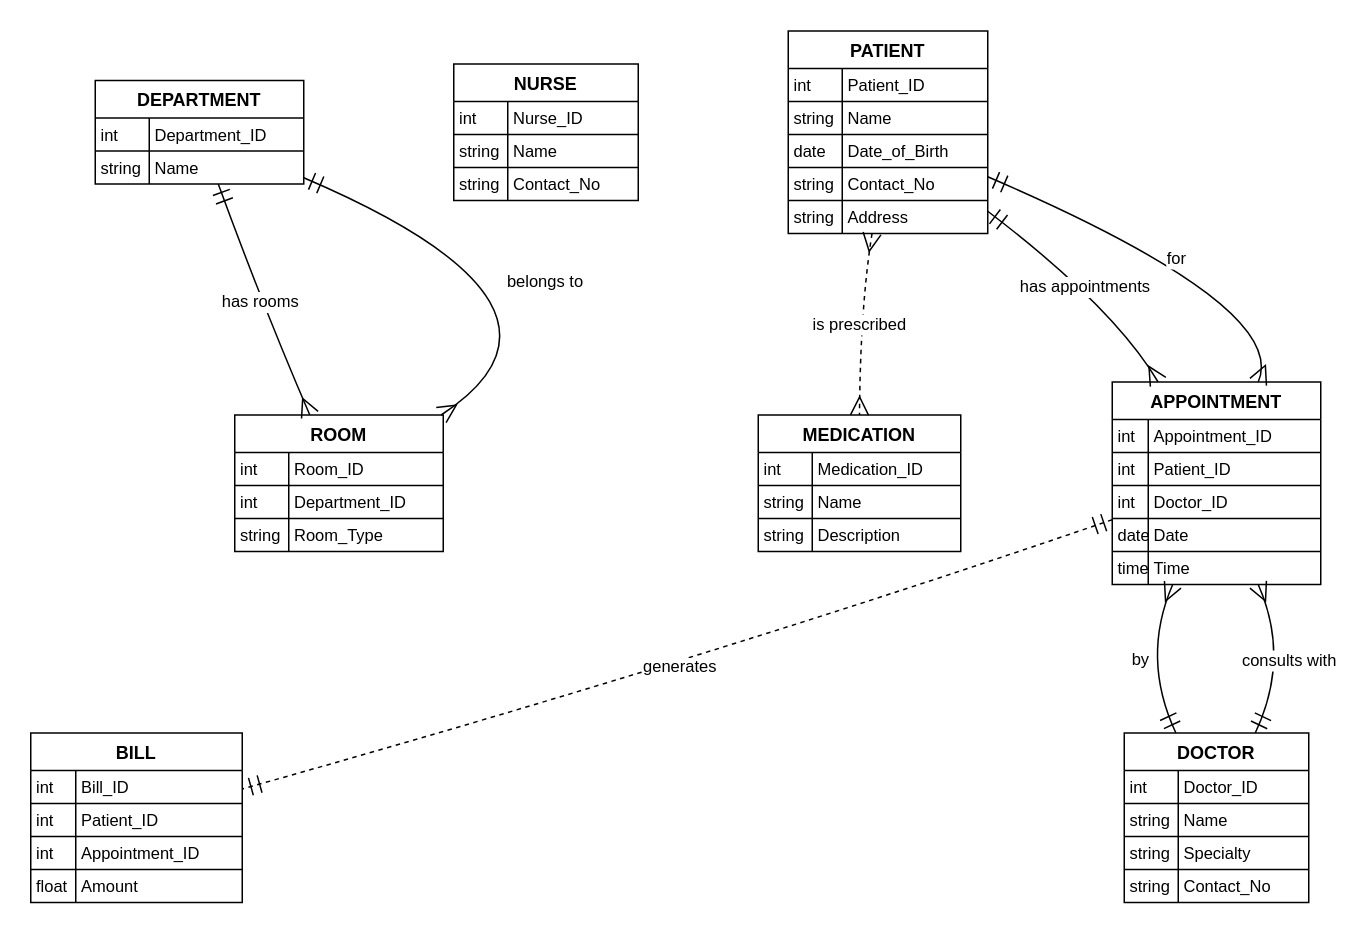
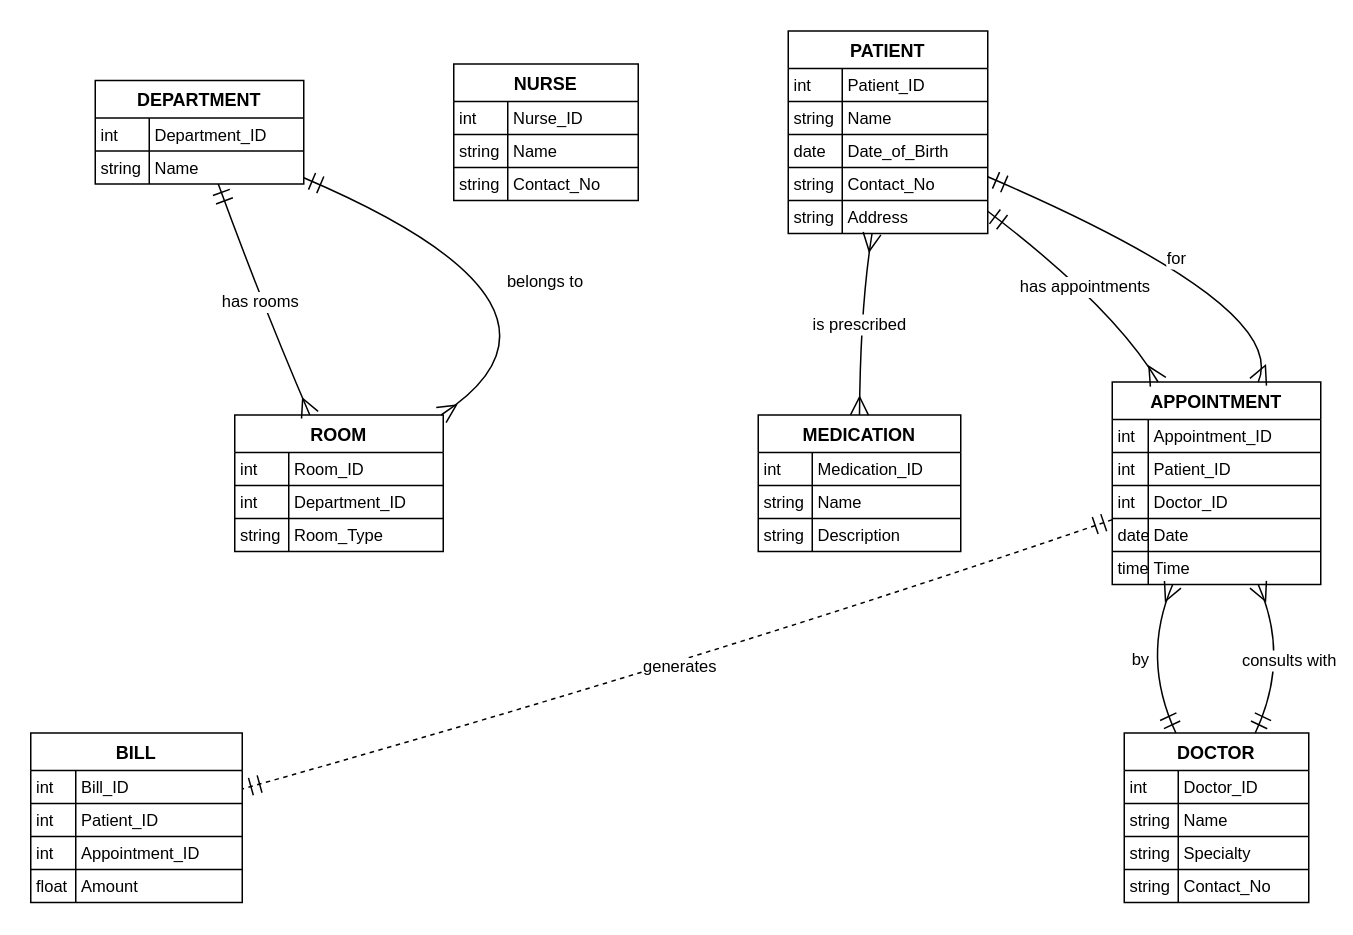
edge "PATIENT" -- "MEDICATION": style dashed -> solid
